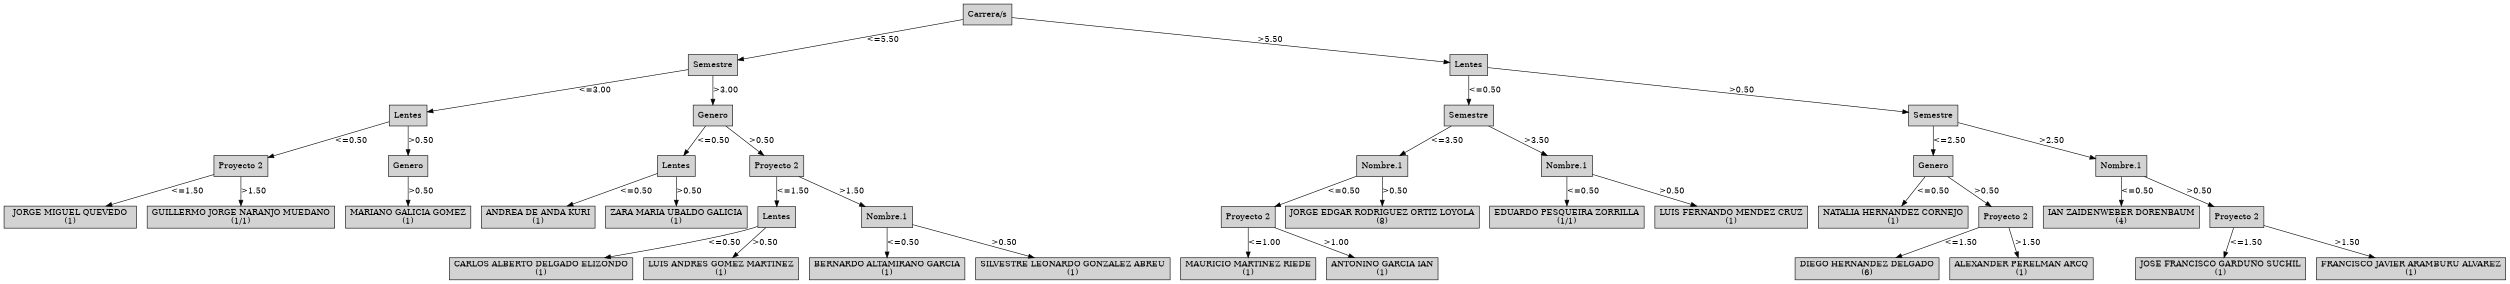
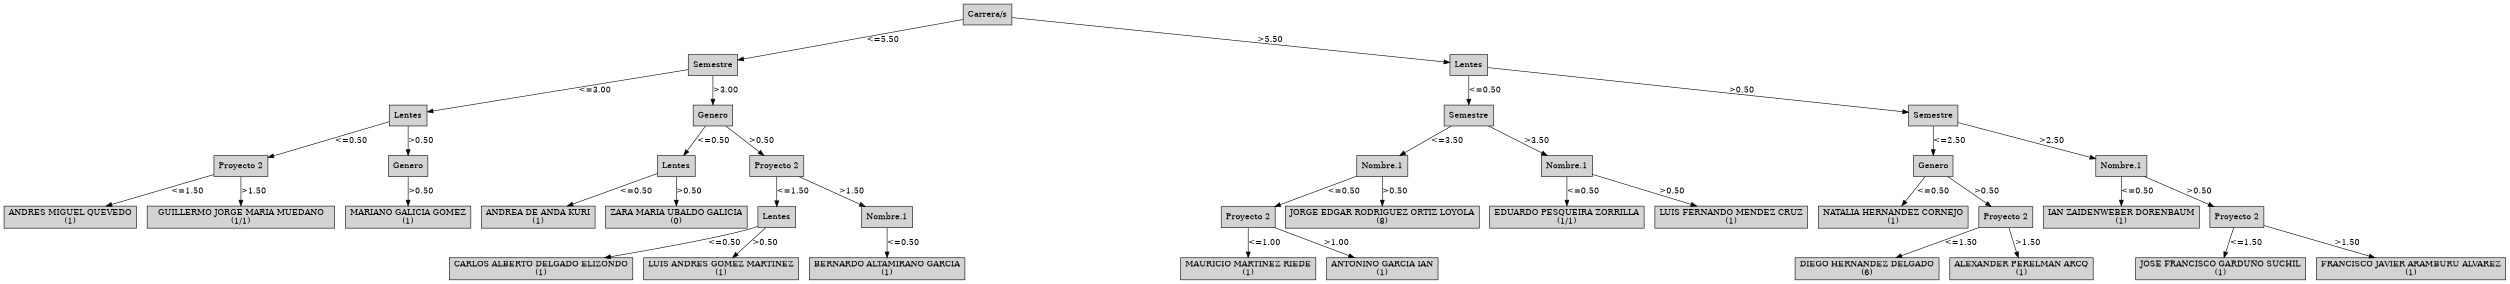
node "JORGE MIGUEL QUEVEDO (1)": label "JORGE MIGUEL QUEVEDO (1)" -> "ANDRES MIGUEL QUEVEDO (1)"
node "GUILLERMO JORGE NARANJO MUEDANO (1/1)": label "GUILLERMO JORGE NARANJO MUEDANO (1/1)" -> "GUILLERMO JORGE MARIA MUEDANO (1/1)"
node "ZARA MARIA UBALDO GALICIA (1)": label "ZARA MARIA UBALDO GALICIA (1)" -> "ZARA MARIA UBALDO GALICIA (0)"
node "IAN ZAIDENWEBER DORENBAUM (4)": label "IAN ZAIDENWEBER DORENBAUM (4)" -> "IAN ZAIDENWEBER DORENBAUM (1)"
node "SILVESTRE LEONARDO GONZALEZ ABREU (1)": removed
